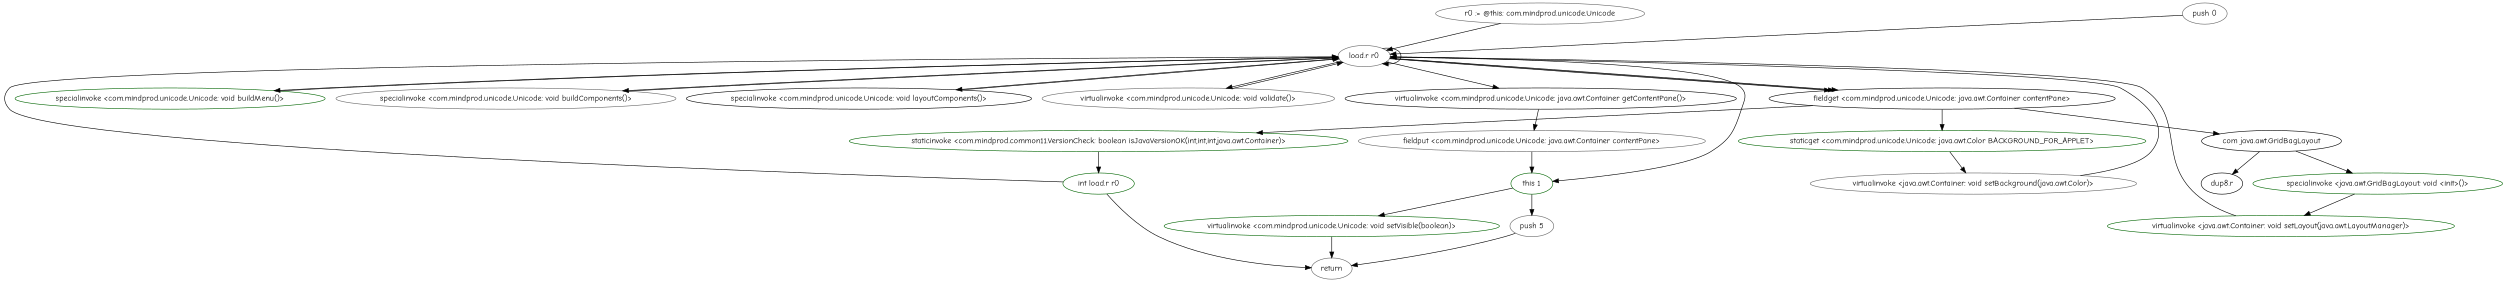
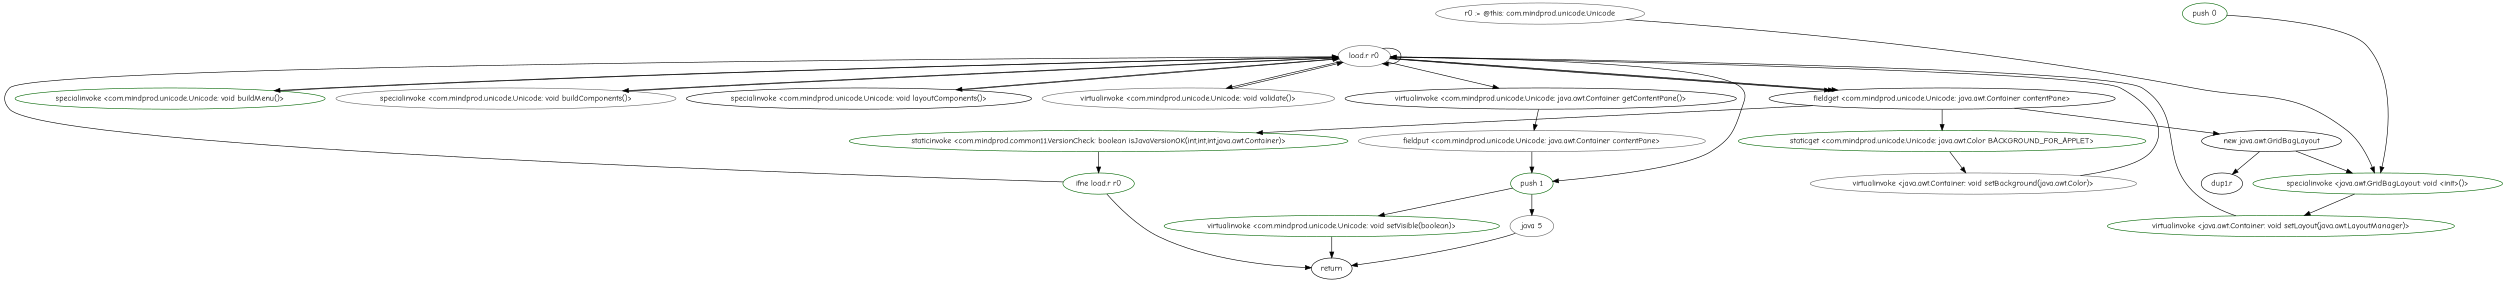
node "push 0": color gray40 -> darkgreen
edge "push 0" -> "load.r r0": now "push 0" -> "specialinvoke <java.awt.GridBagLayout: void <init>()>"
edge "r0 := @this: com.mindprod.unicode.Unicode" -> "load.r r0": now "r0 := @this: com.mindprod.unicode.Unicode" -> "specialinvoke <java.awt.GridBagLayout: void <init>()>"
node "com java.awt.GridBagLayout": label "com java.awt.GridBagLayout" -> "new java.awt.GridBagLayout"
node "int load.r r0": label "int load.r r0" -> "ifne load.r r0"
node "this 1": label "this 1" -> "push 1"
node "dup8.r": label "dup8.r" -> "dup1.r"
node "push 5": label "push 5" -> "java 5"
node "return": color gray40 -> black
